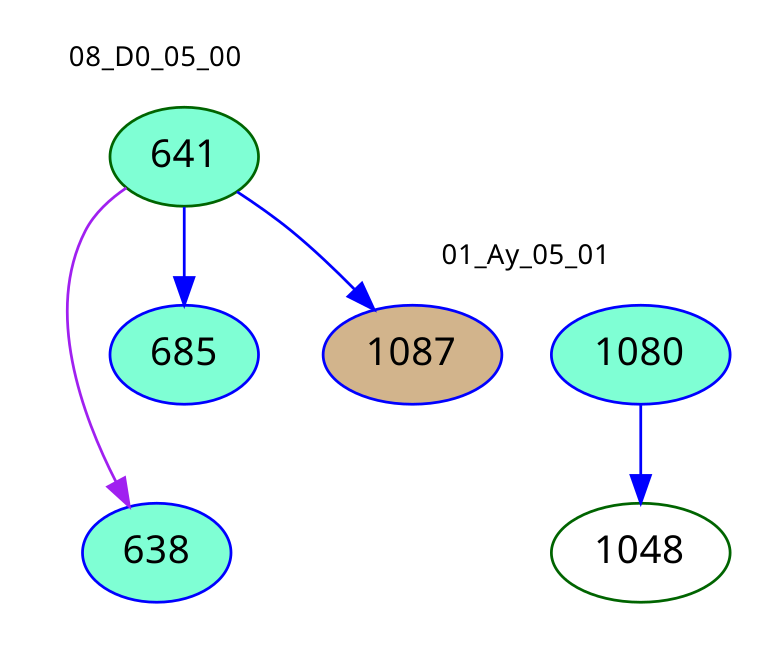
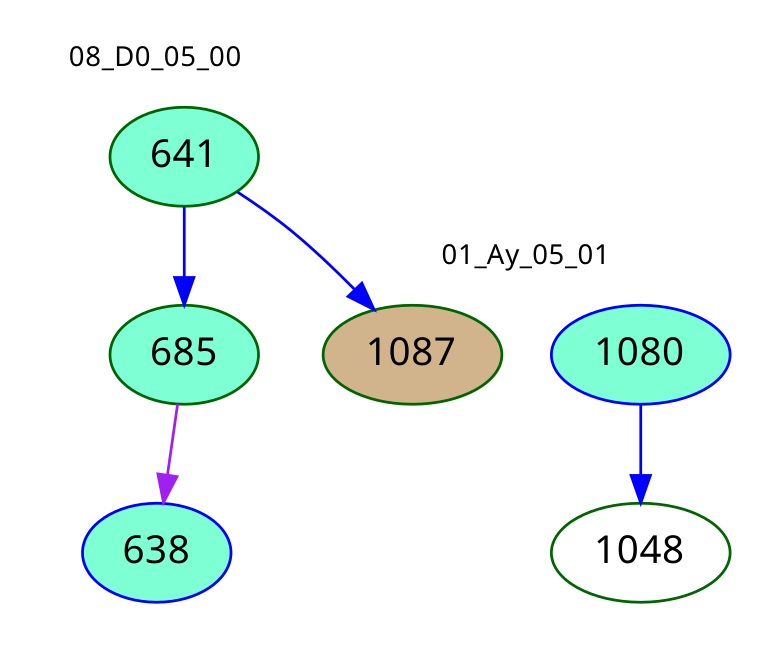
edge "641" -> "638": now "685" -> "638"
node "685": color blue -> darkgreen
node "1087": color blue -> darkgreen
